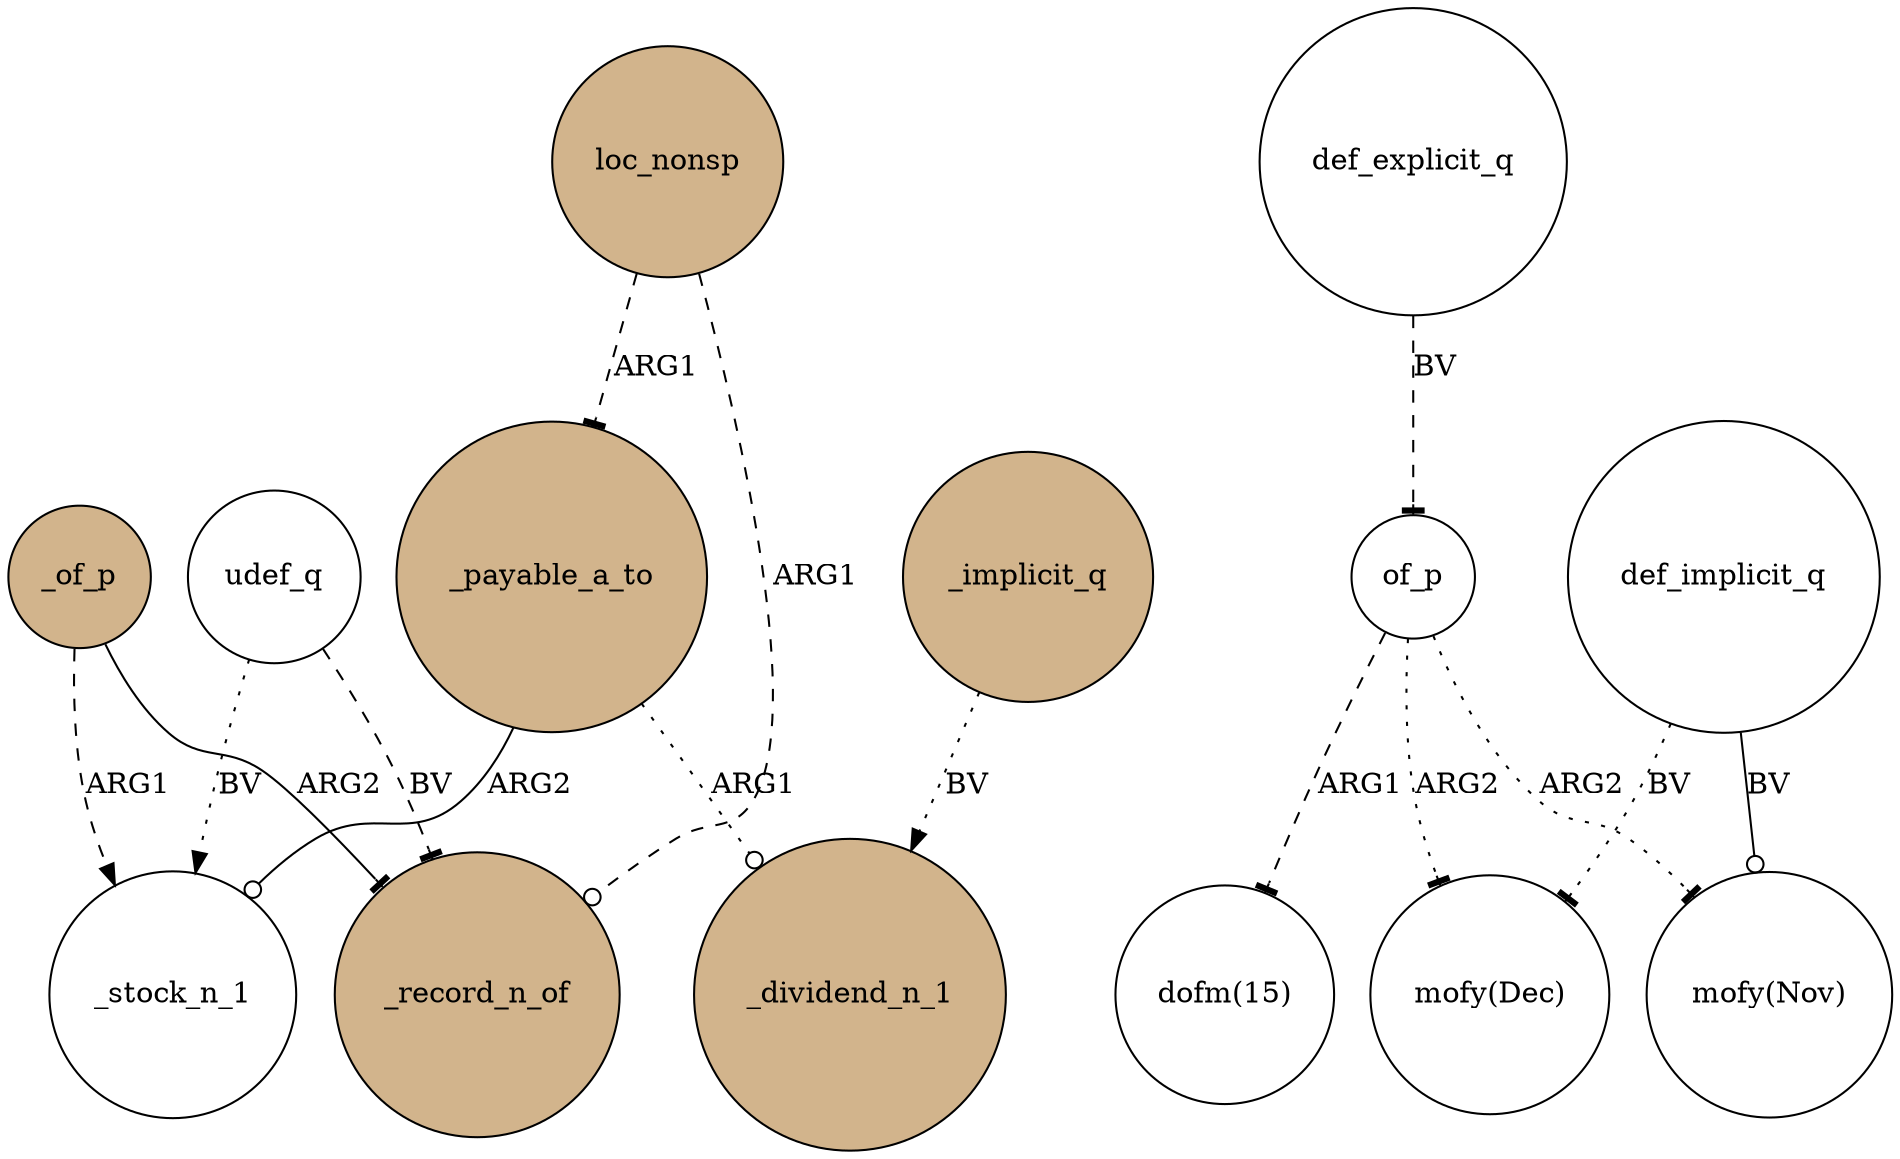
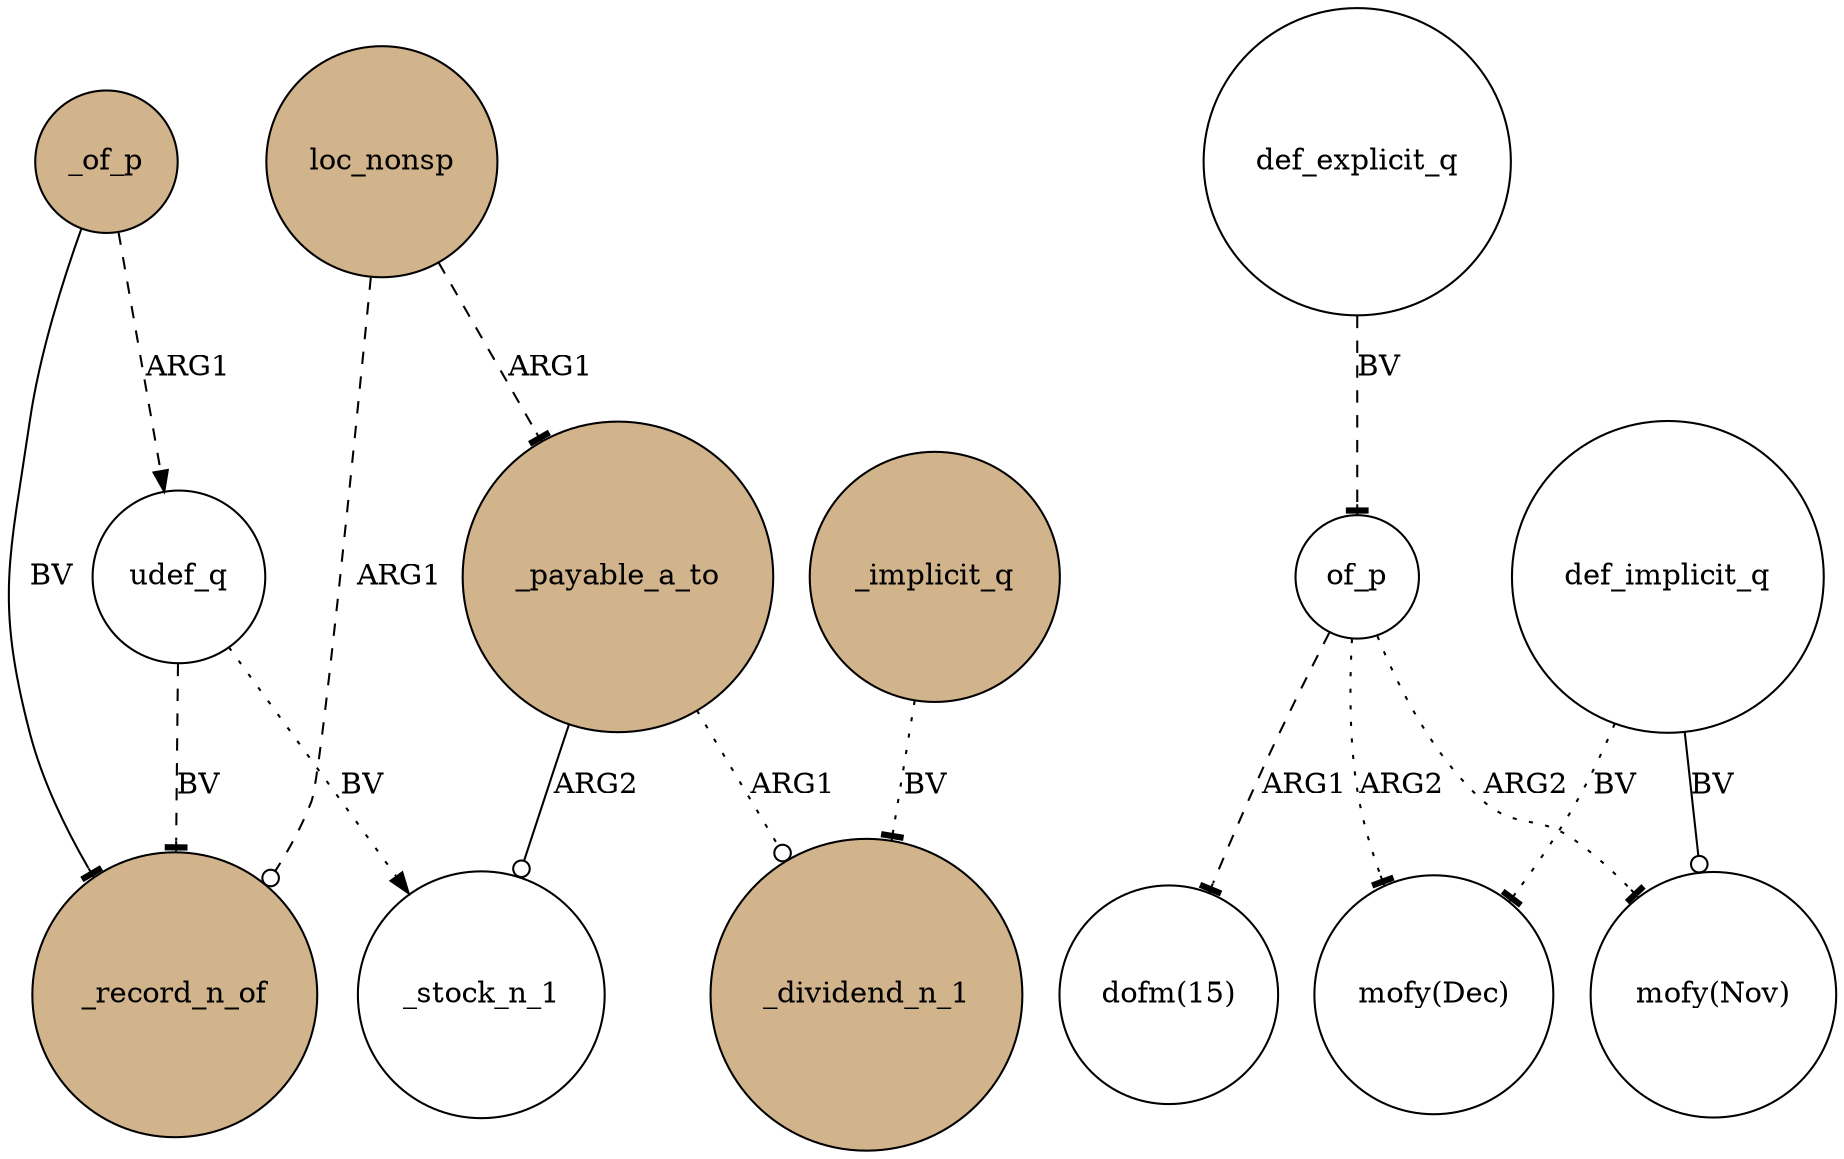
edge "_of_p" -> "_stock_n_1": now "_of_p" -> "udef_q"
edge "_implicit_q" -> "_dividend_n_1": arrowhead normal -> tee
edge "_of_p" -> "_record_n_of": label "ARG2" -> "BV"
